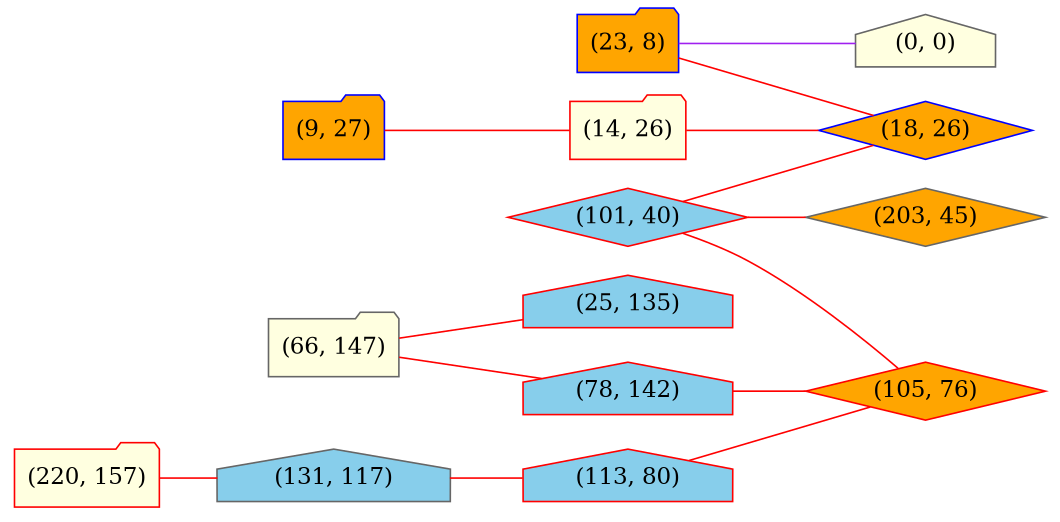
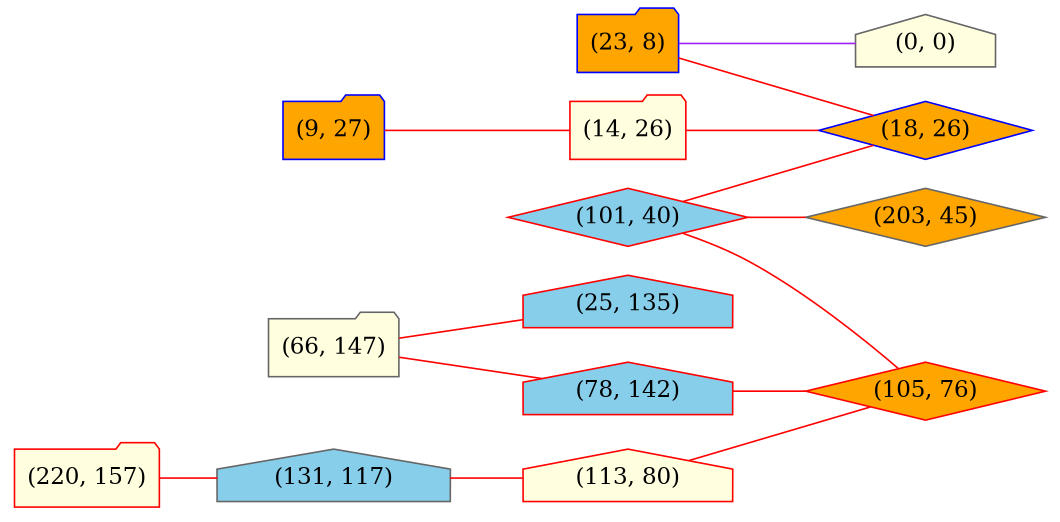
node "(113, 80)": fillcolor skyblue -> lightyellow
